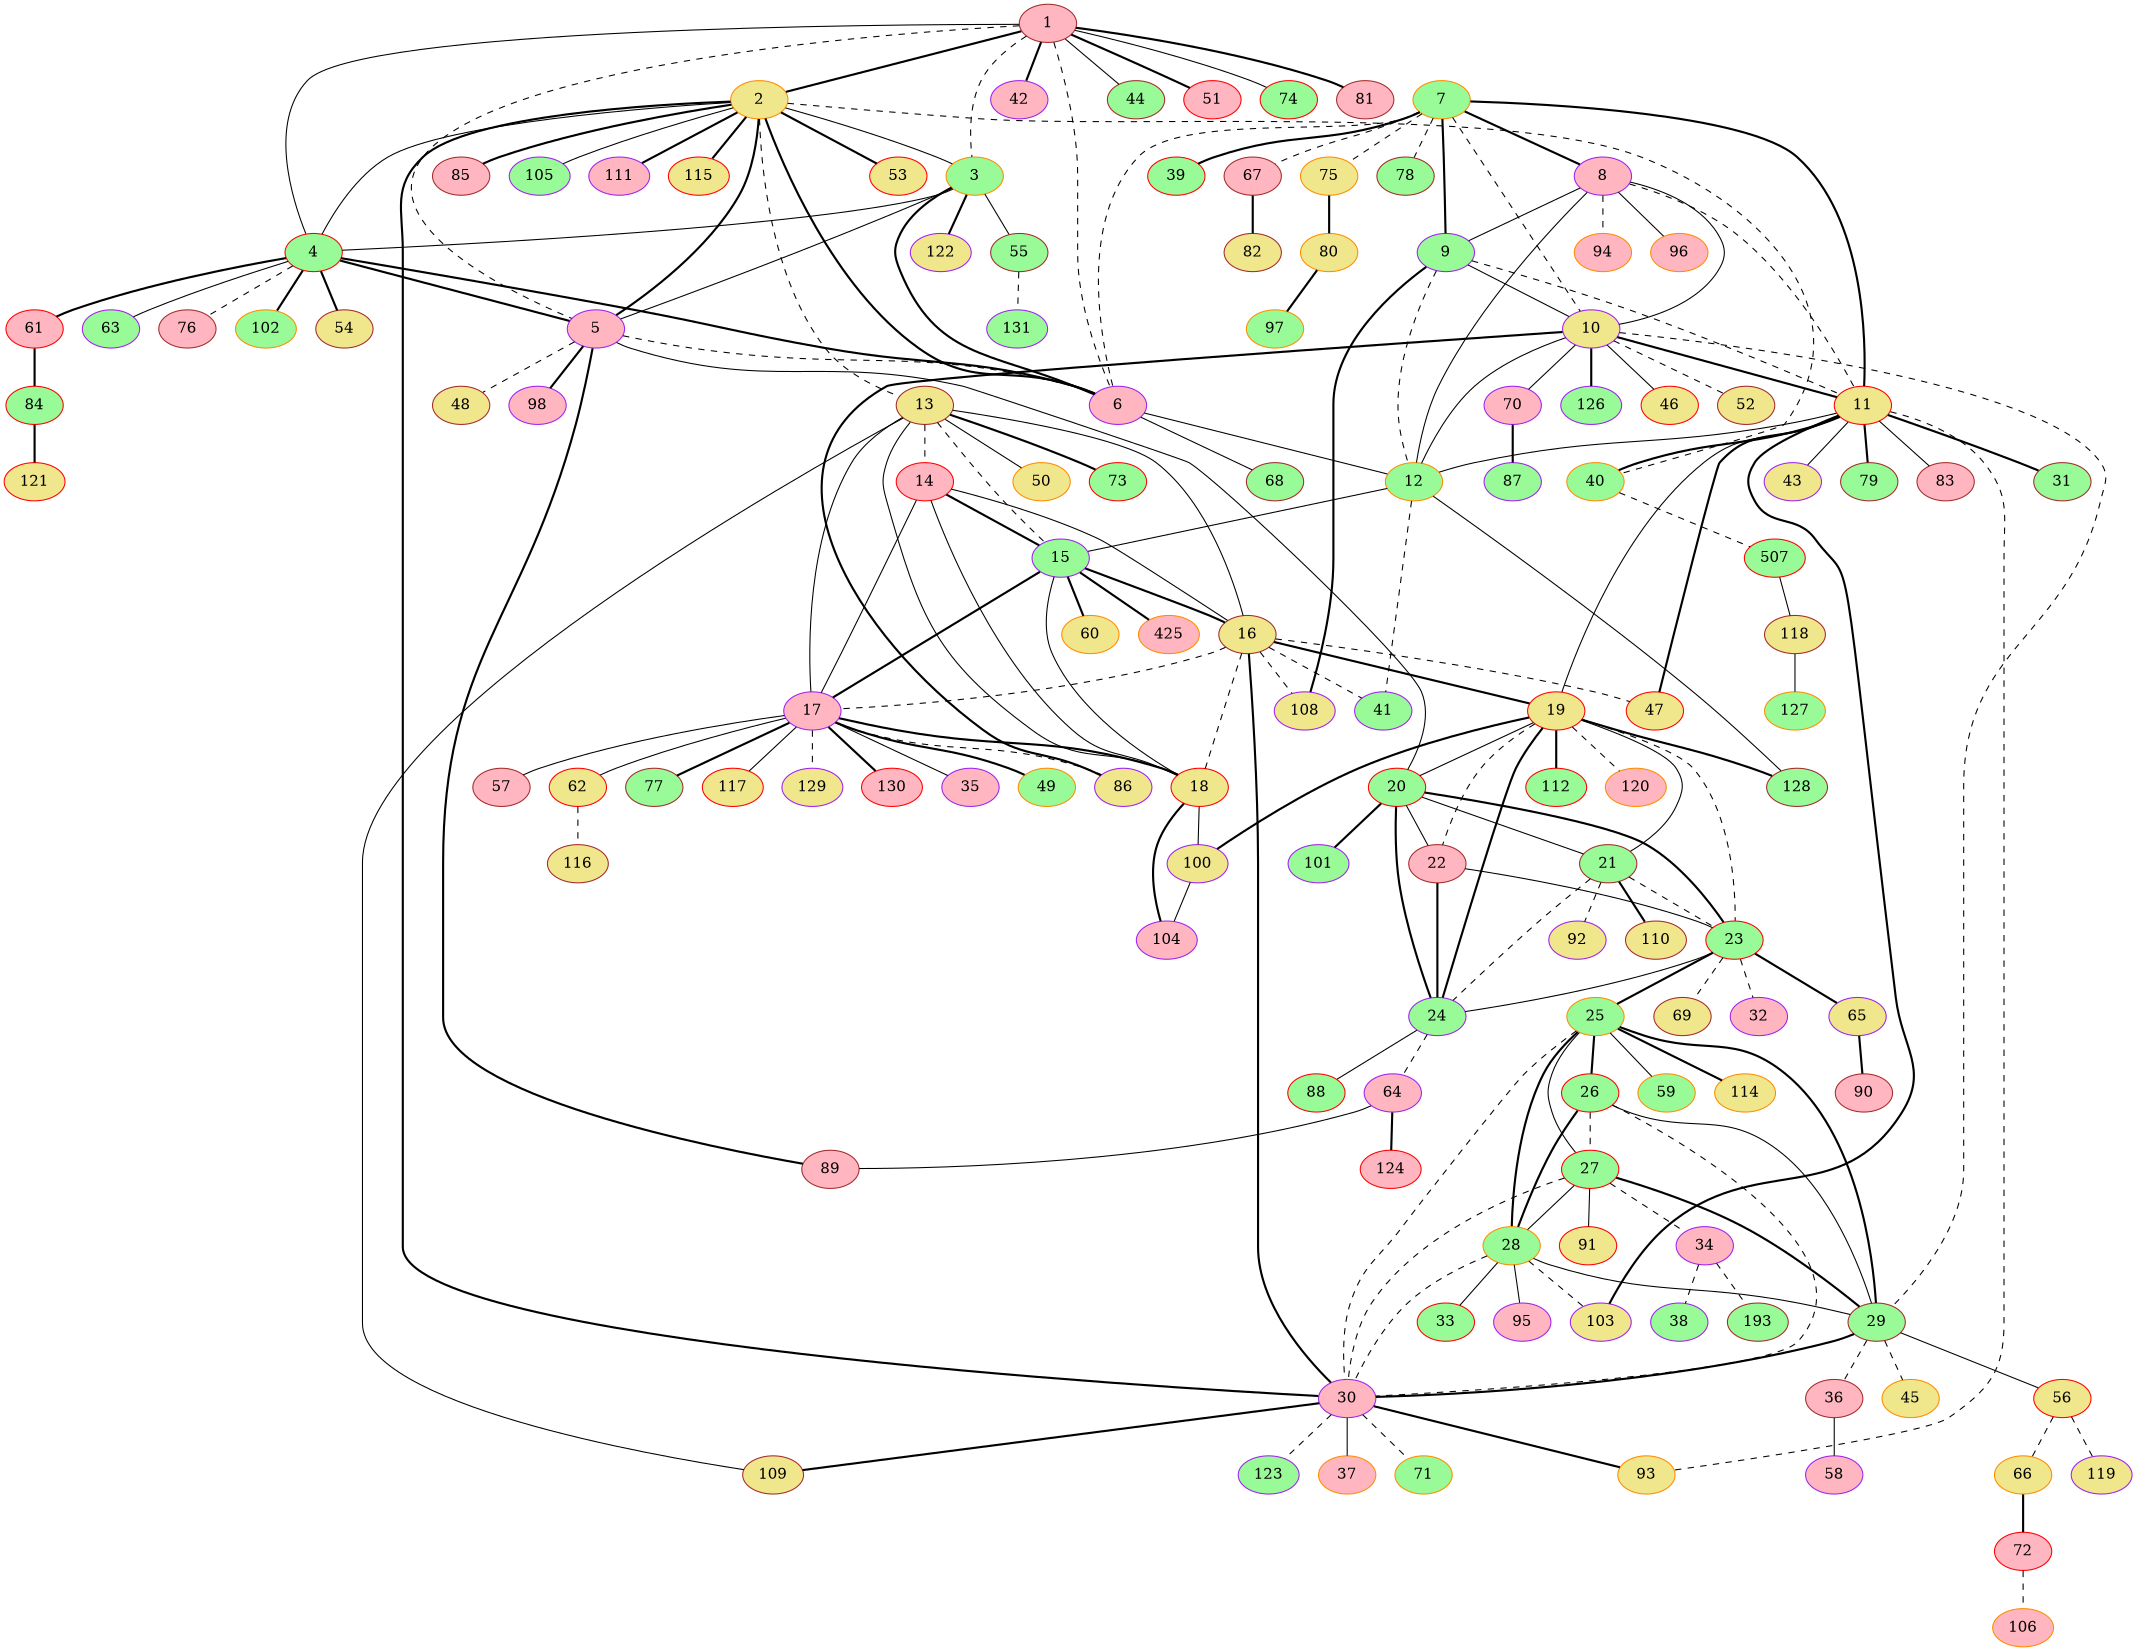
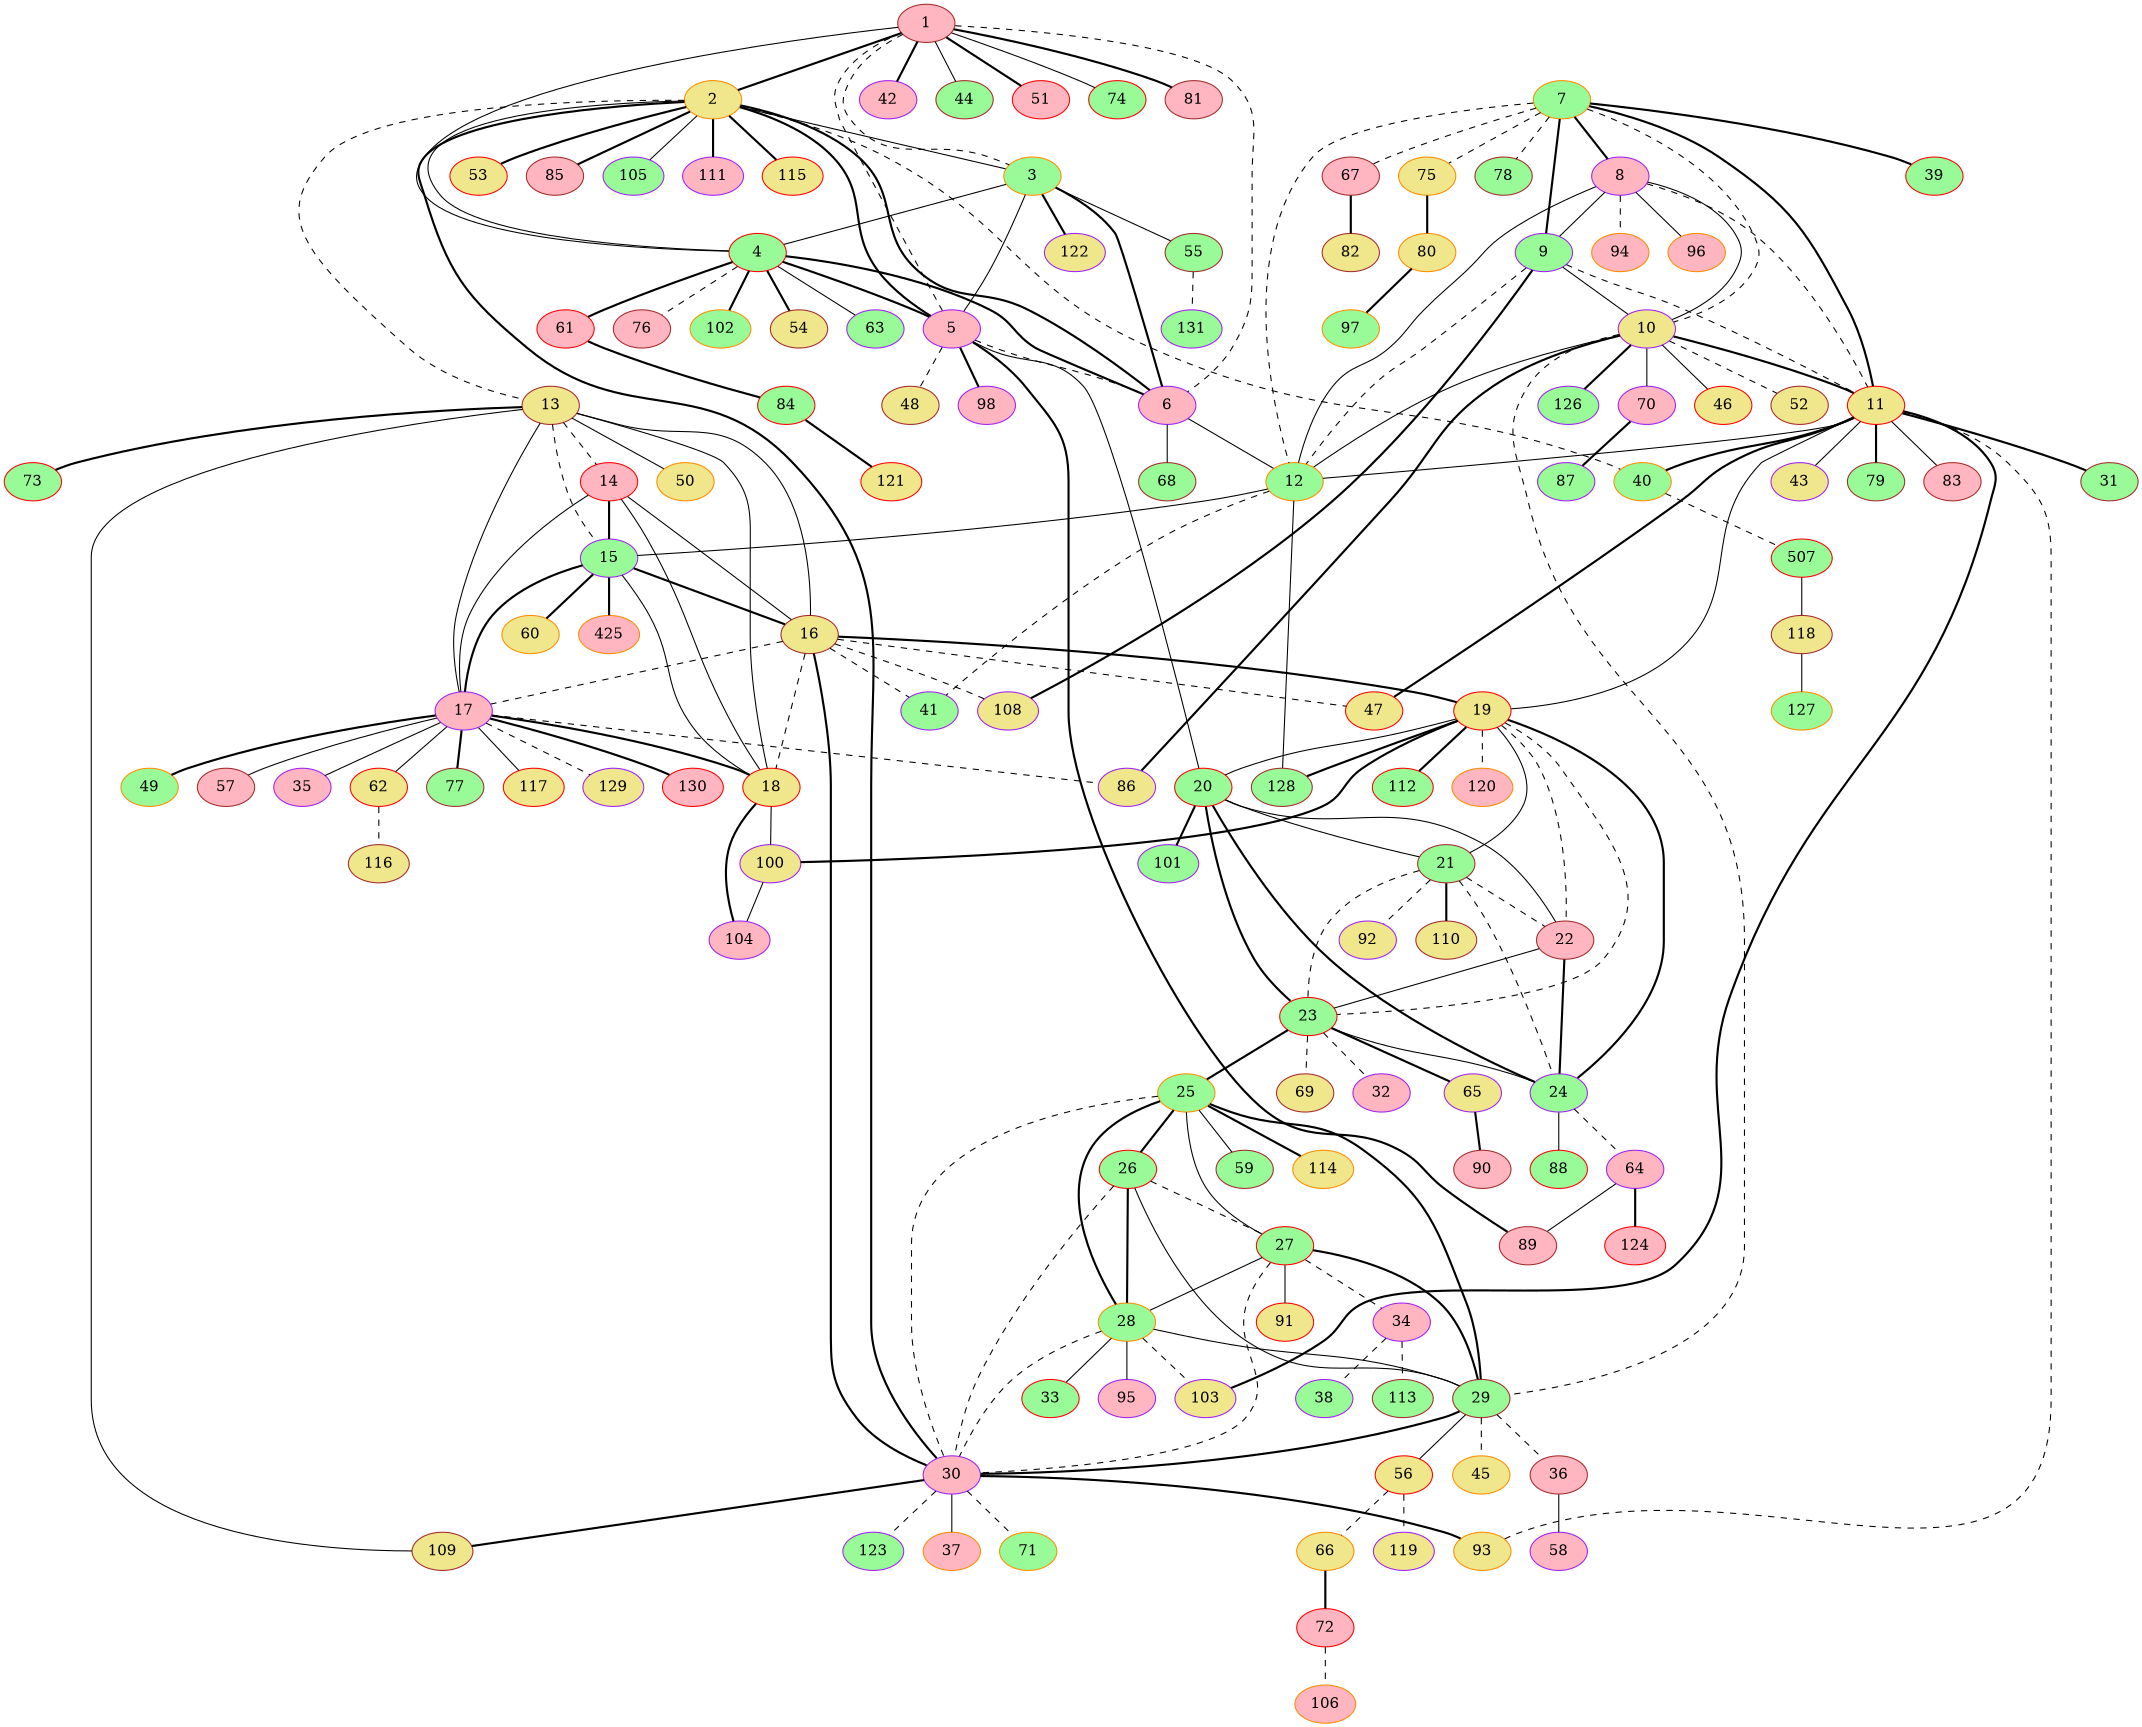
edge "7" -- "6": now "7" -- "12"
edge "21" -- "22": added
node "59": color darkorange -> brown
node "193": label "193" -> "113"
